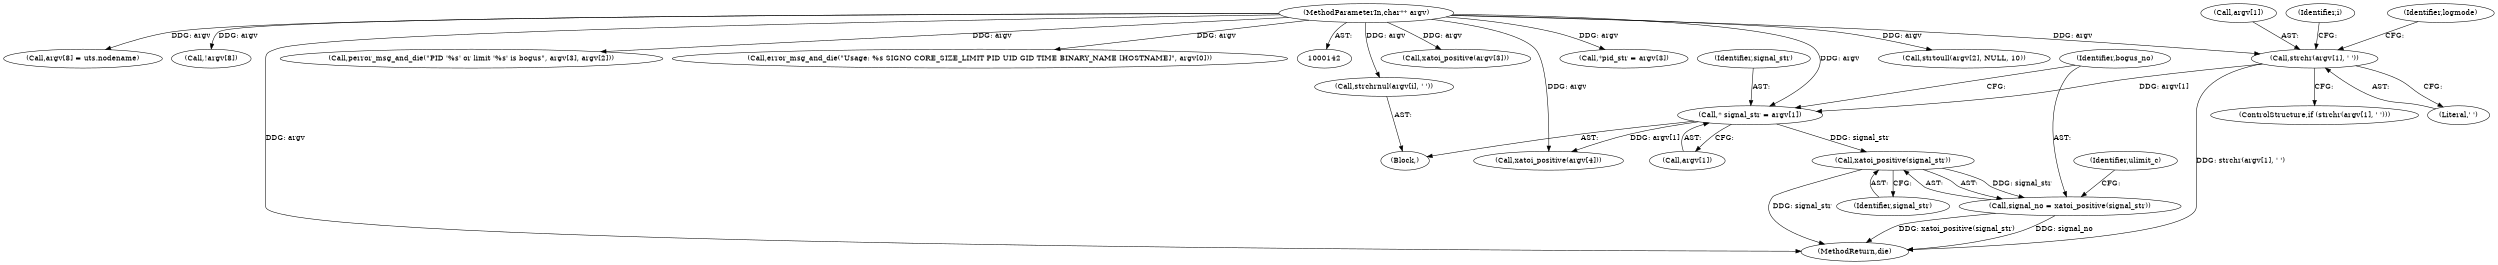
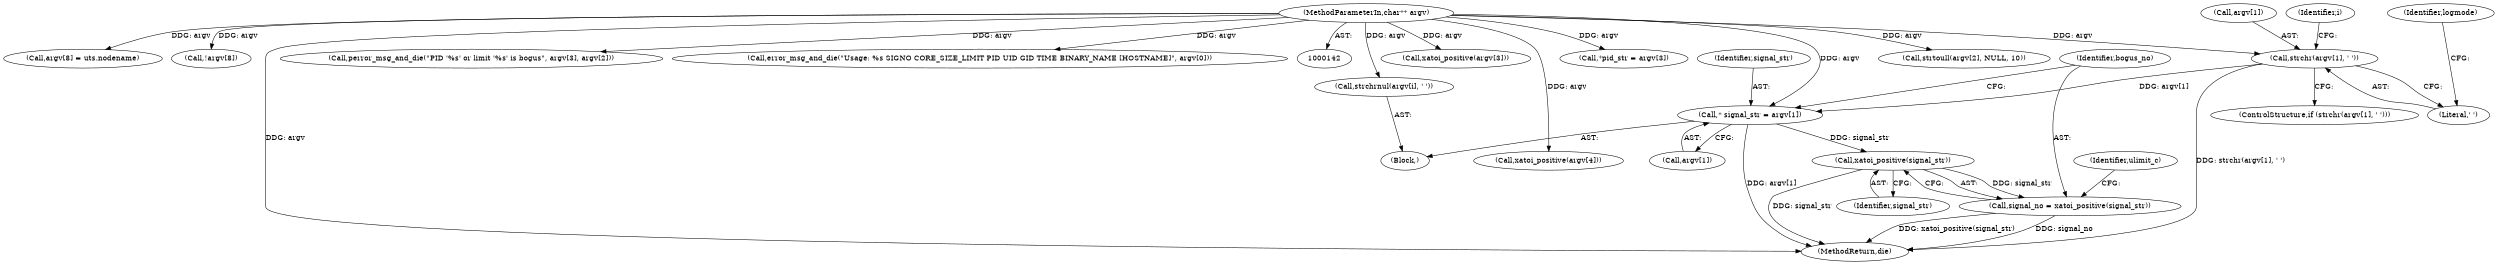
edge "(Identifier,logmode)" -> "(Call,strchr(argv[1], ' '))": now "(Identifier,logmode)" -> "(Literal,' ')"
edge "(Call,* signal_str = argv[1])" -> "(Call,xatoi_positive(argv[4]))": now "(Call,* signal_str = argv[1])" -> "(MethodReturn,die)"
edge "(Call,signal_no = xatoi_positive(signal_str))" -> "(Call,xatoi_positive(signal_str))": label "AST: " -> "CFG: "
